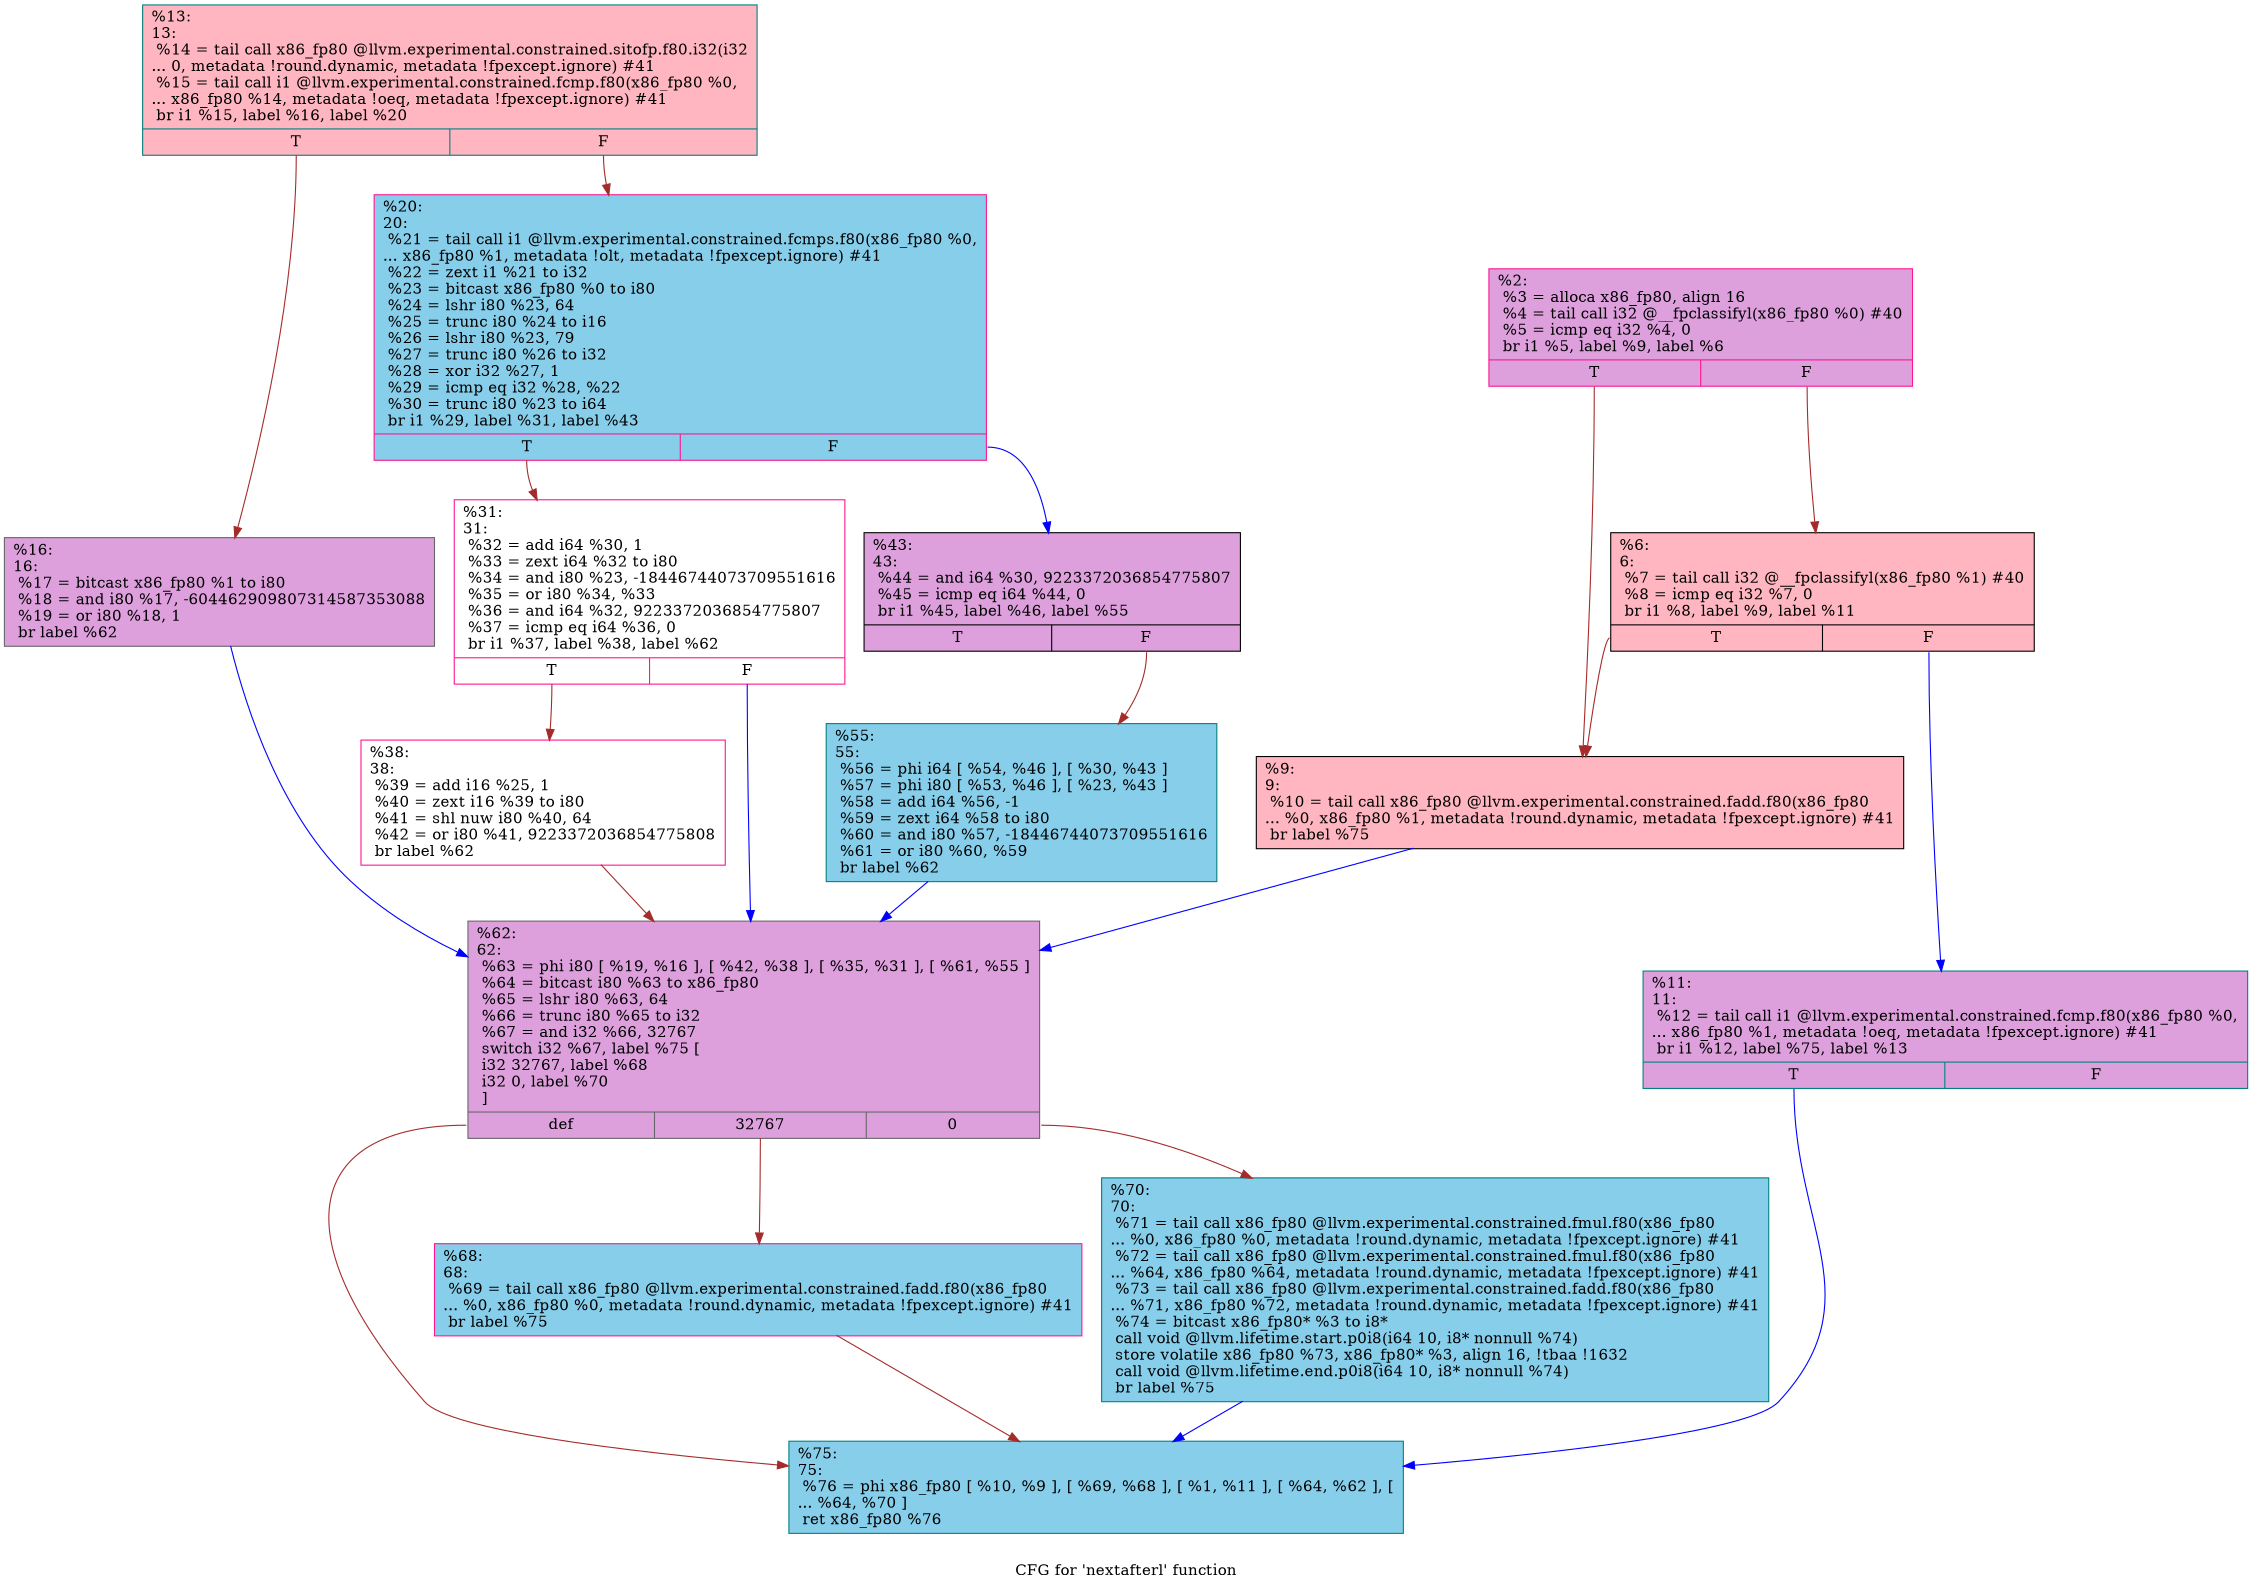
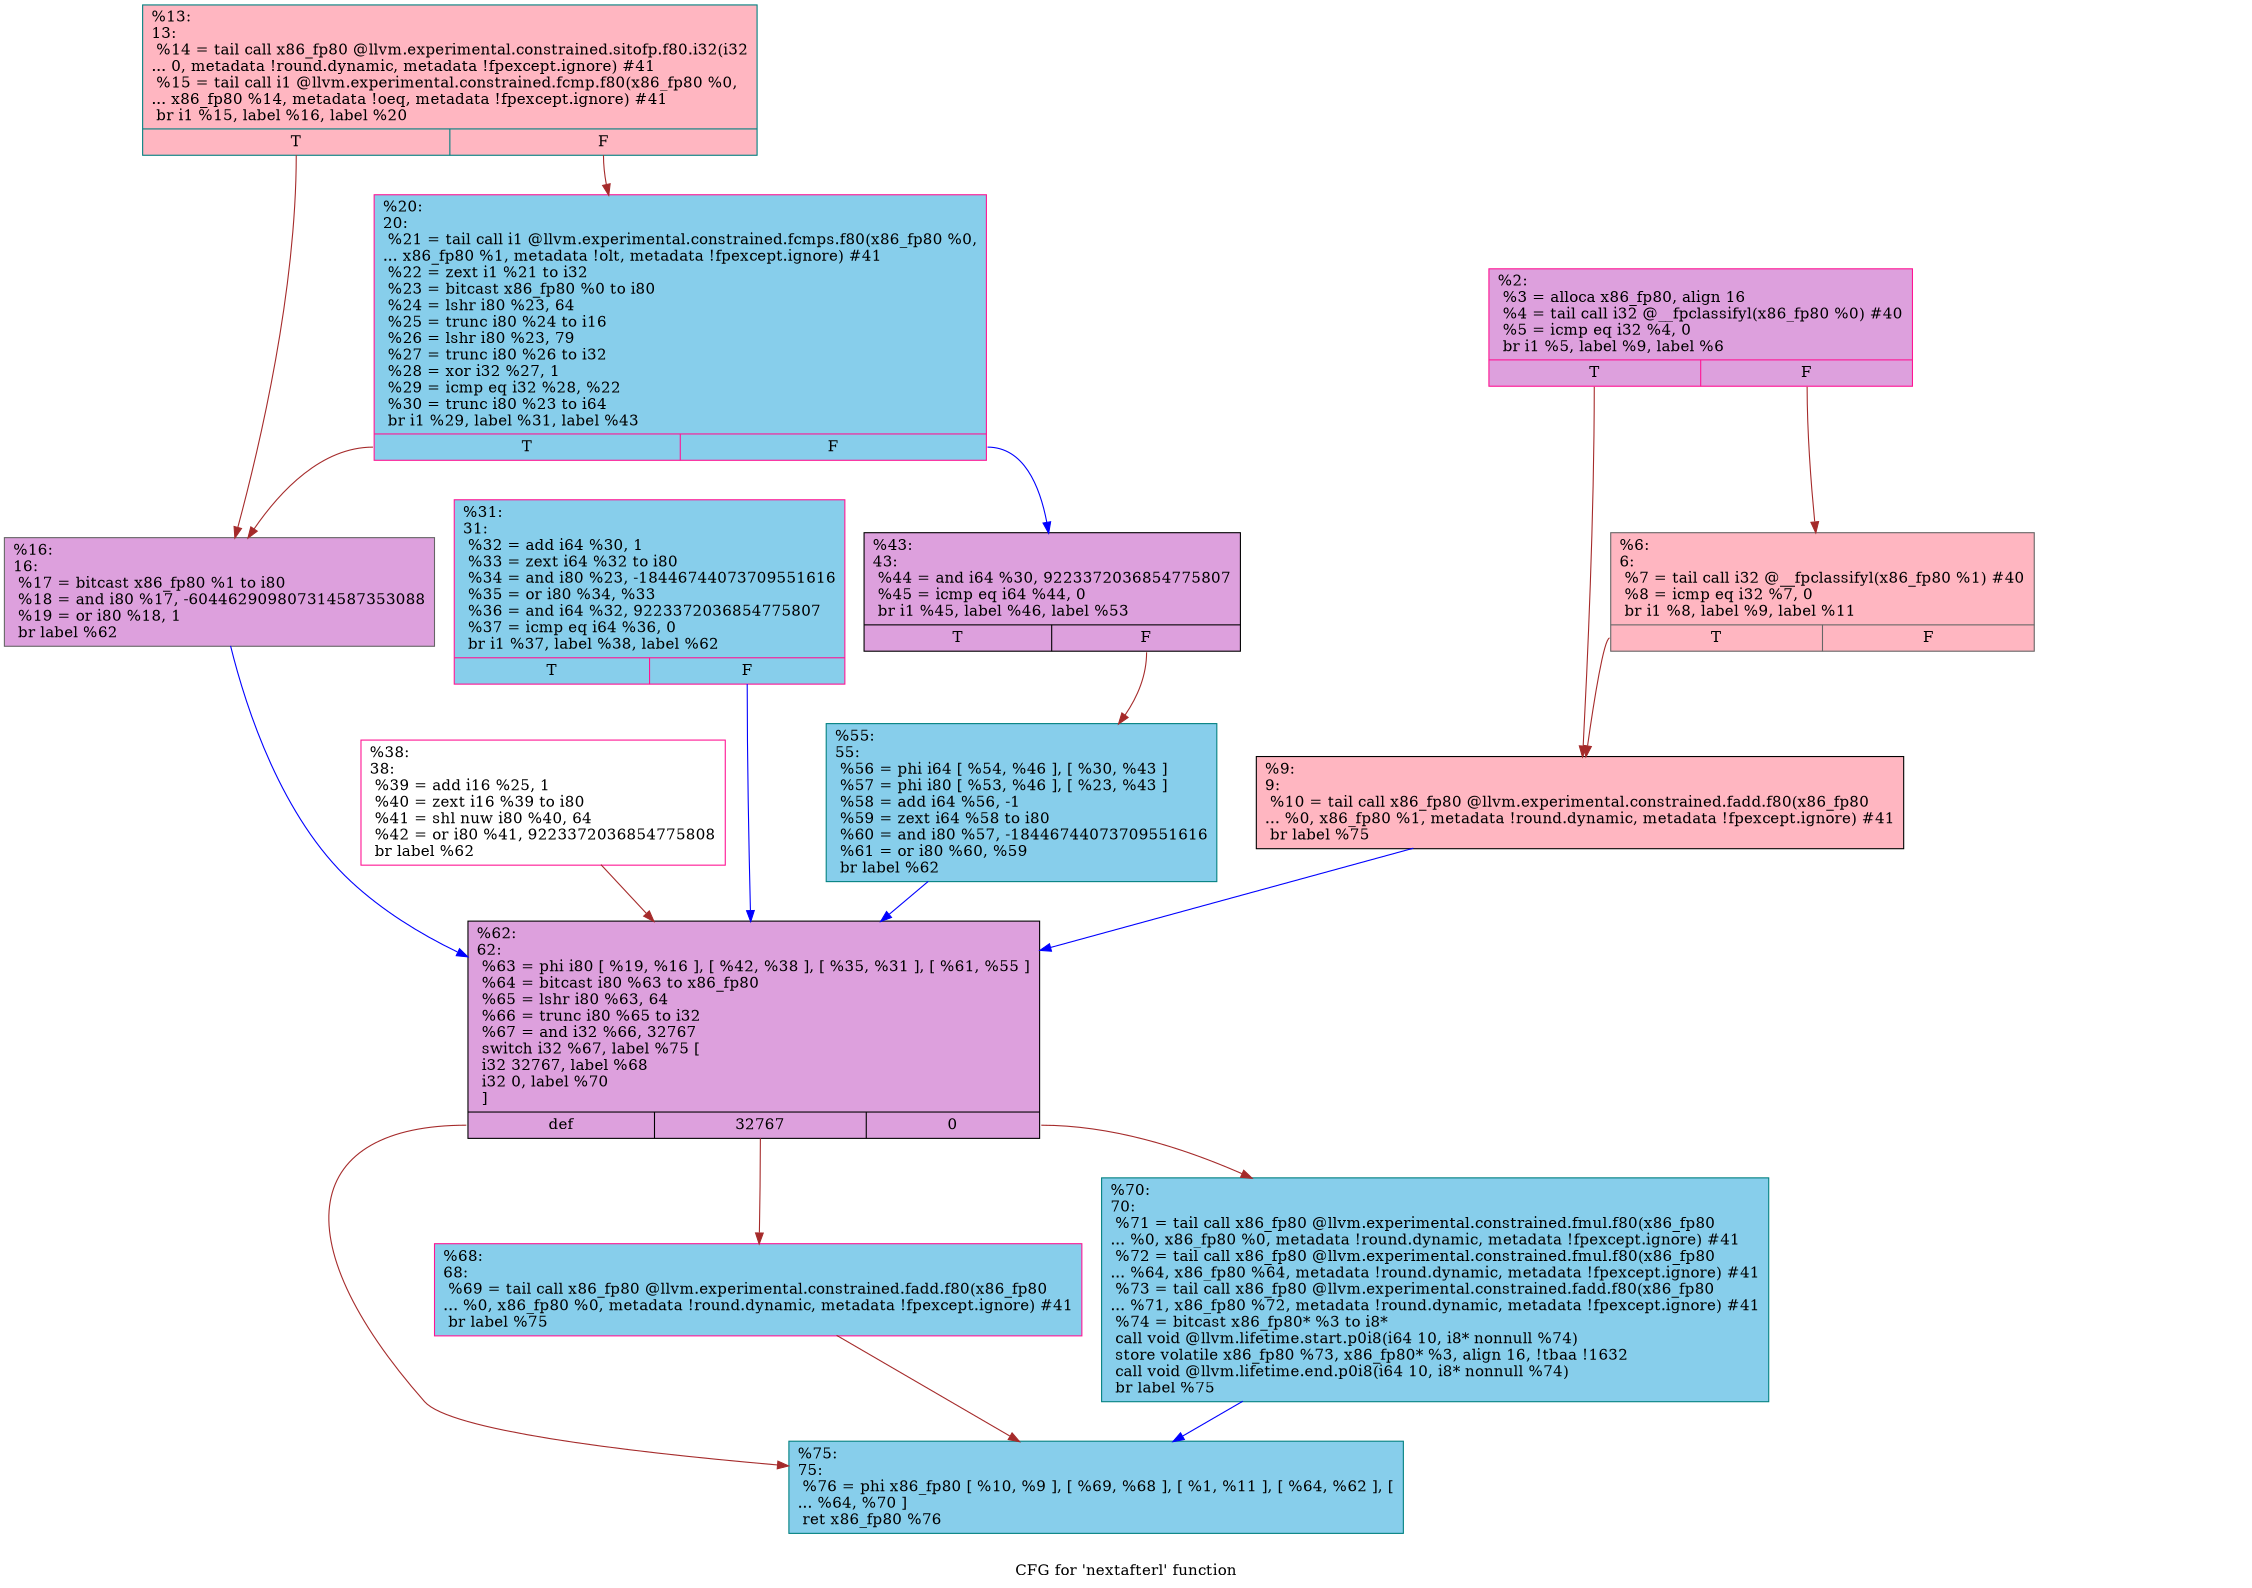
edge "%20:" -> "%31:": now "%20:" -> "%16:"
node "%31:": fillcolor white -> skyblue
node "%6:": color black -> gray40
node "%43:": text "br i1 %45, label %46, label %55" -> "br i1 %45, label %46, label %53"
edge "%31:" -> "%38:": removed
node "%62:": color gray40 -> black
node "%11:": removed
